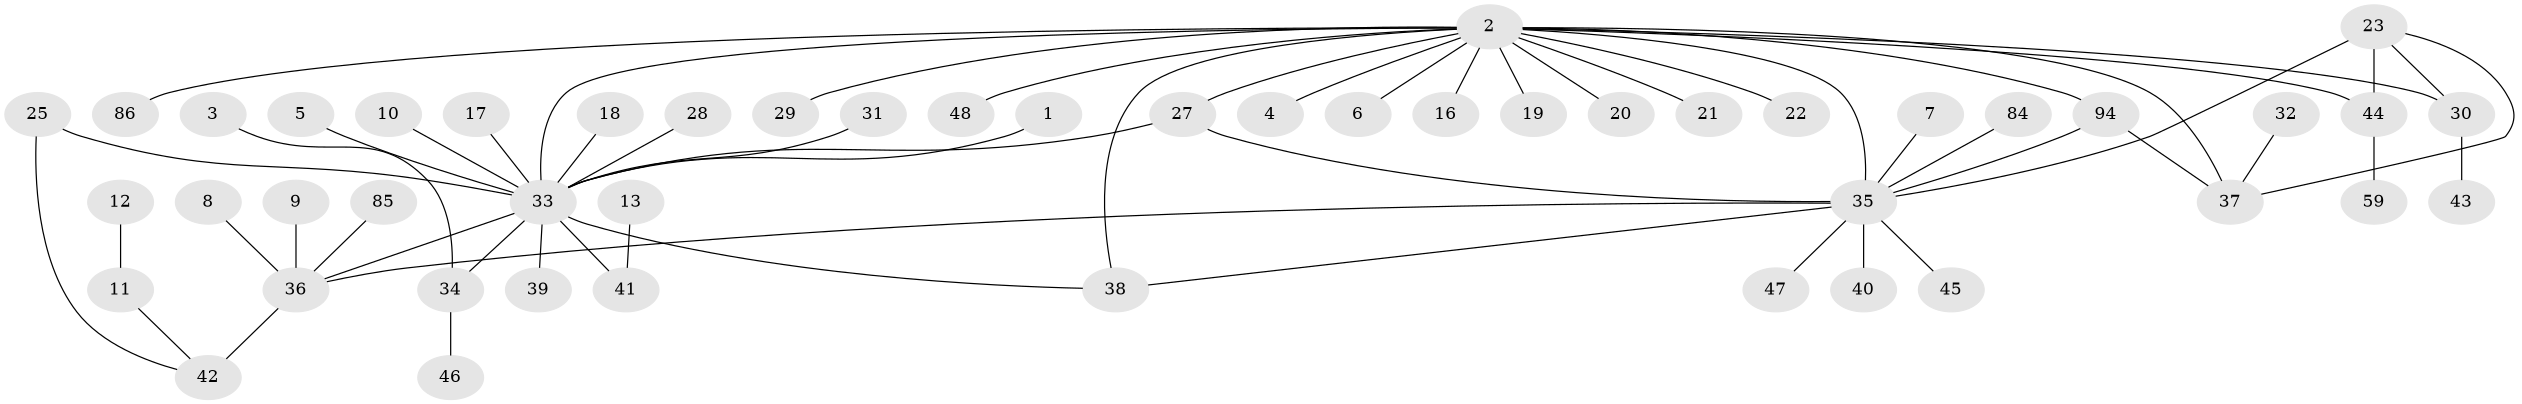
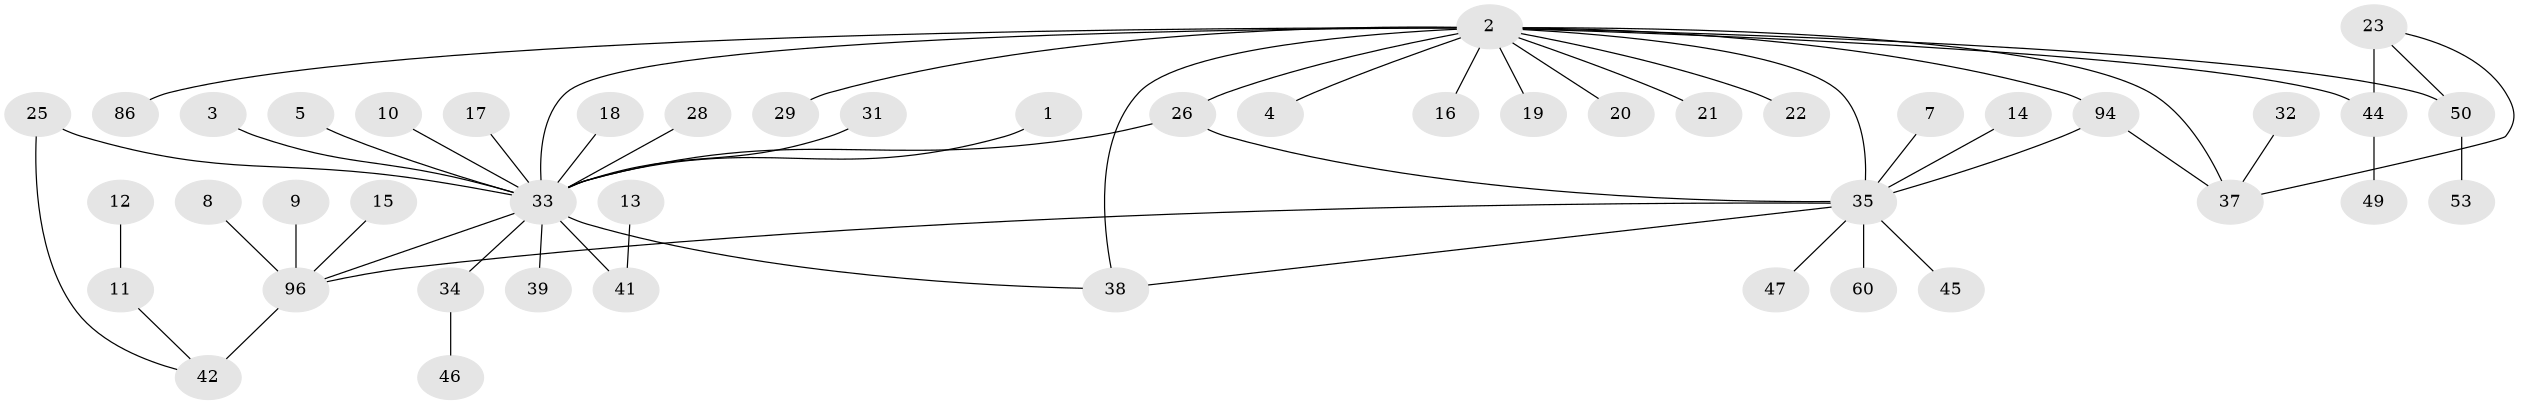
node "48": removed
node "27": label "27" -> "26"
node "6": removed
node "84": label "84" -> "14"
node "30": label "30" -> "50"
edge "23" -- "35": removed
edge "3" -- "34": now "3" -- "33"
node "85": label "85" -> "15"
node "59": label "59" -> "49"
node "43": label "43" -> "53"
node "36": label "36" -> "96"
node "40": label "40" -> "60"
